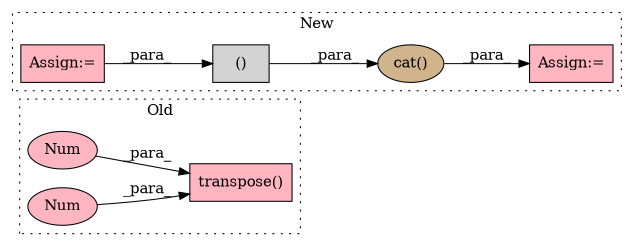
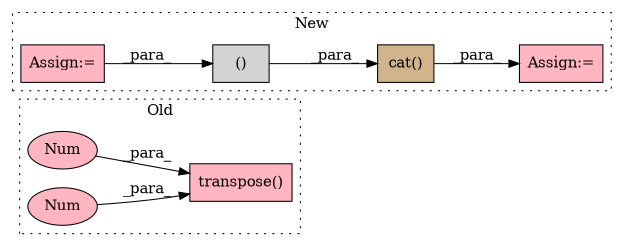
node "cat()": shape ellipse -> box
